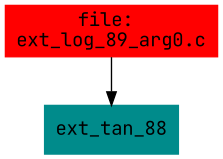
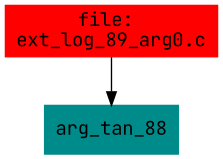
node "ext_tan_88": label "ext_tan_88" -> "arg_tan_88"
